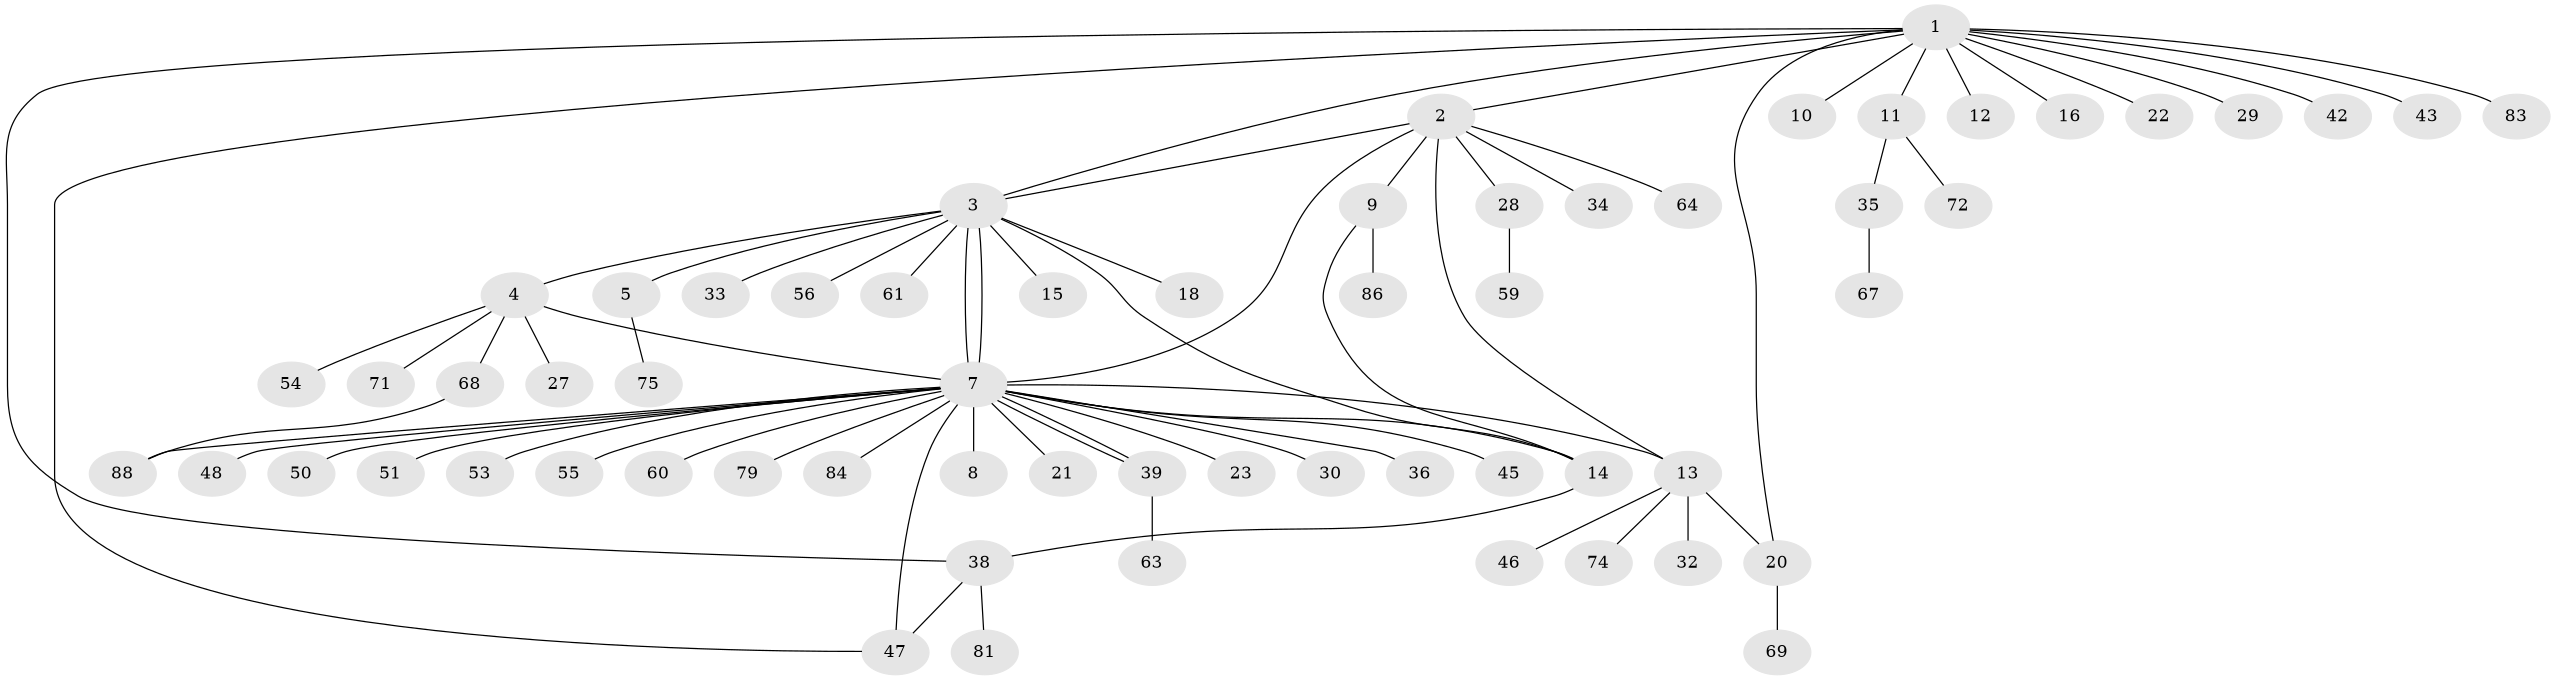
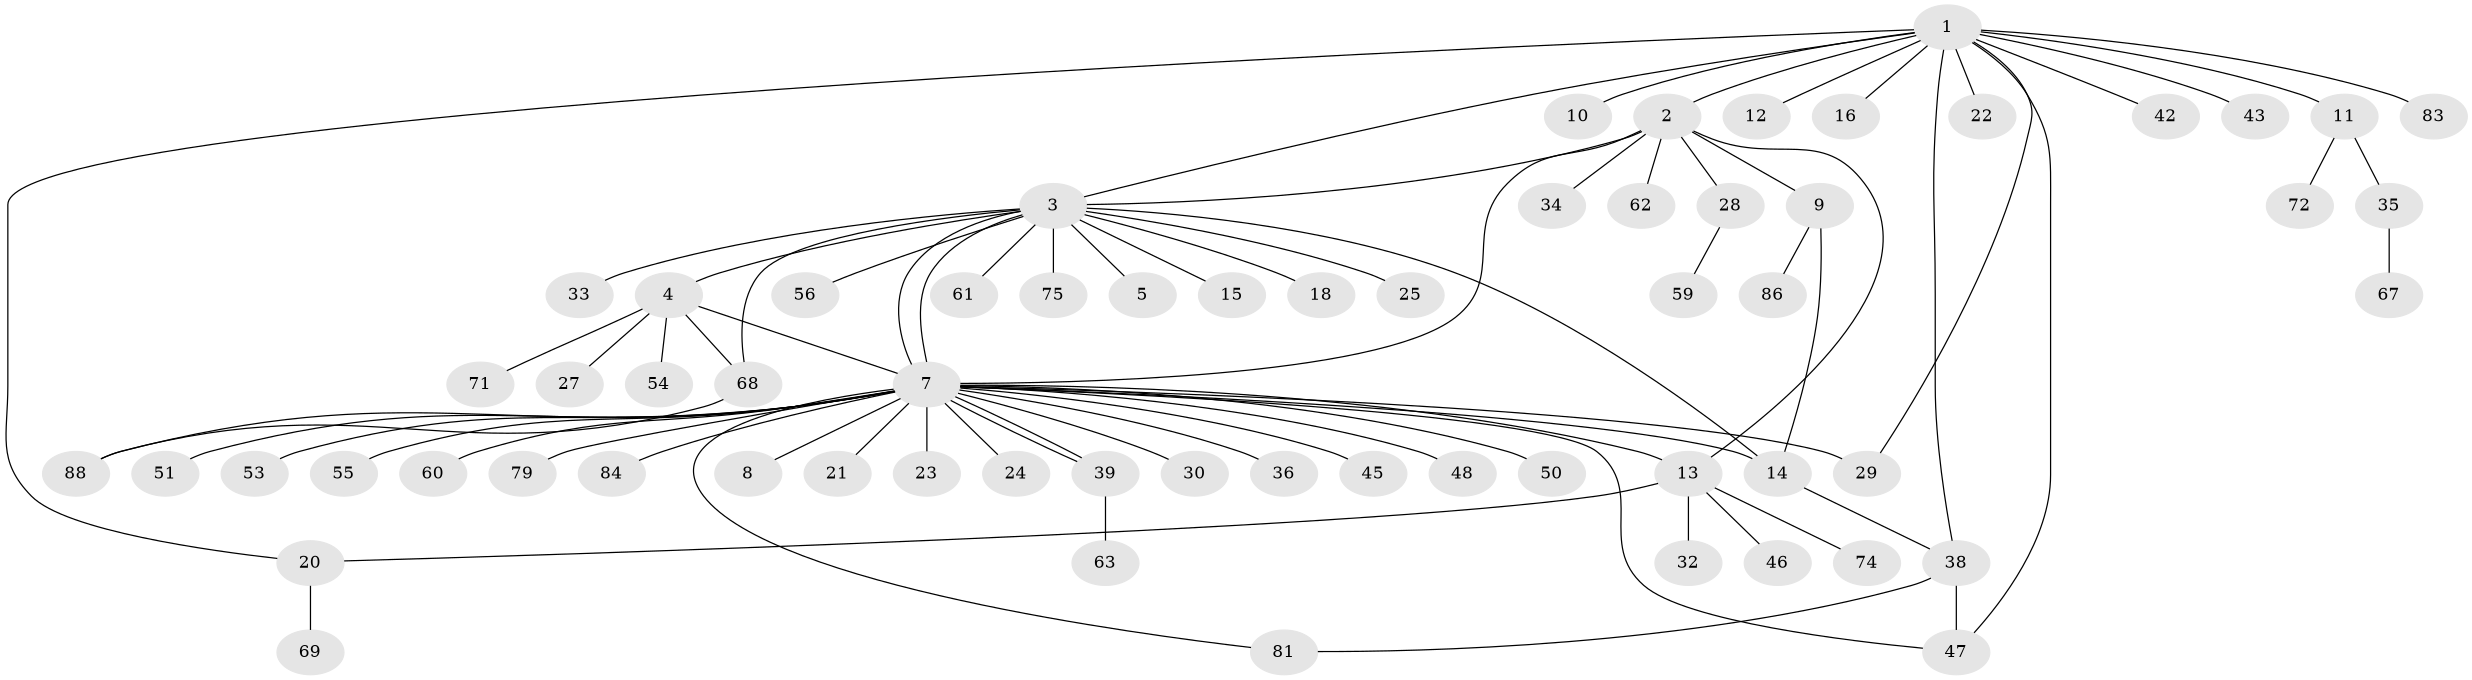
node "64": label "64" -> "62"
edge "3" -- "68": added
node "25": added
edge "5" -- "75": now "3" -- "75"
edge "7" -- "29": added
node "24": added
edge "7" -- "81": added
